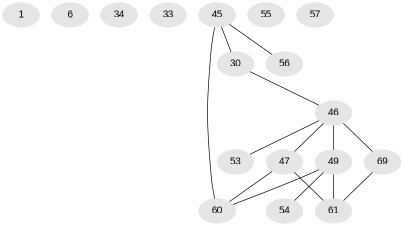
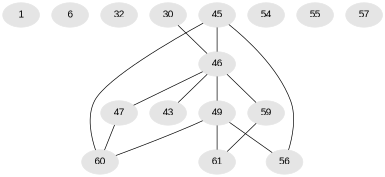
node "34": label "34" -> "32"
node "33": removed
edge "45" -- "30": now "45" -- "46"
node "53": label "53" -> "43"
node "69": label "69" -> "59"
edge "47" -- "61": removed
edge "49" -- "54": now "49" -- "56"
